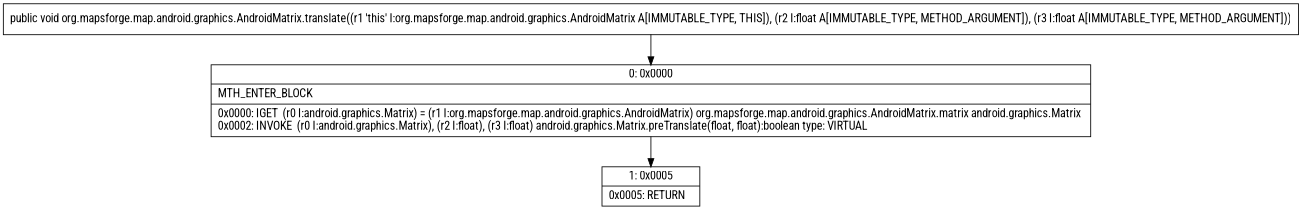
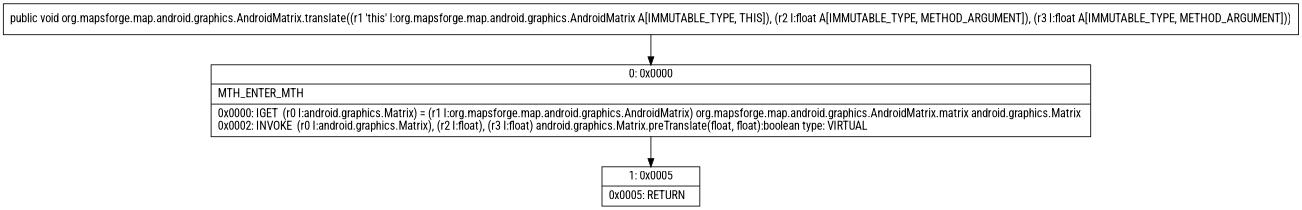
node "0: 0x0000": text "MTH_ENTER_BLOCK" -> "MTH_ENTER_MTH"
